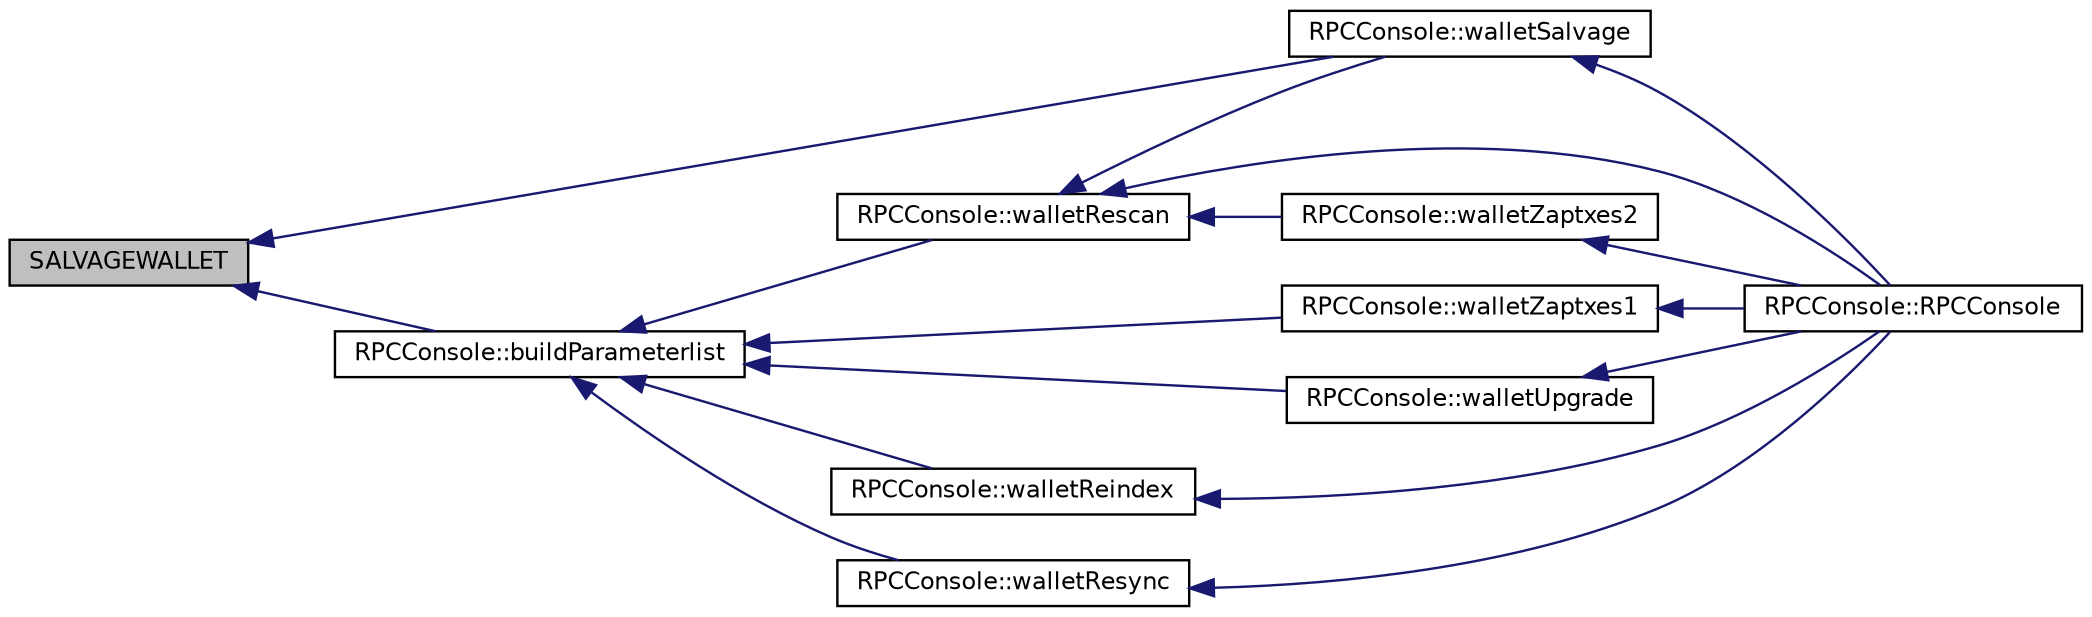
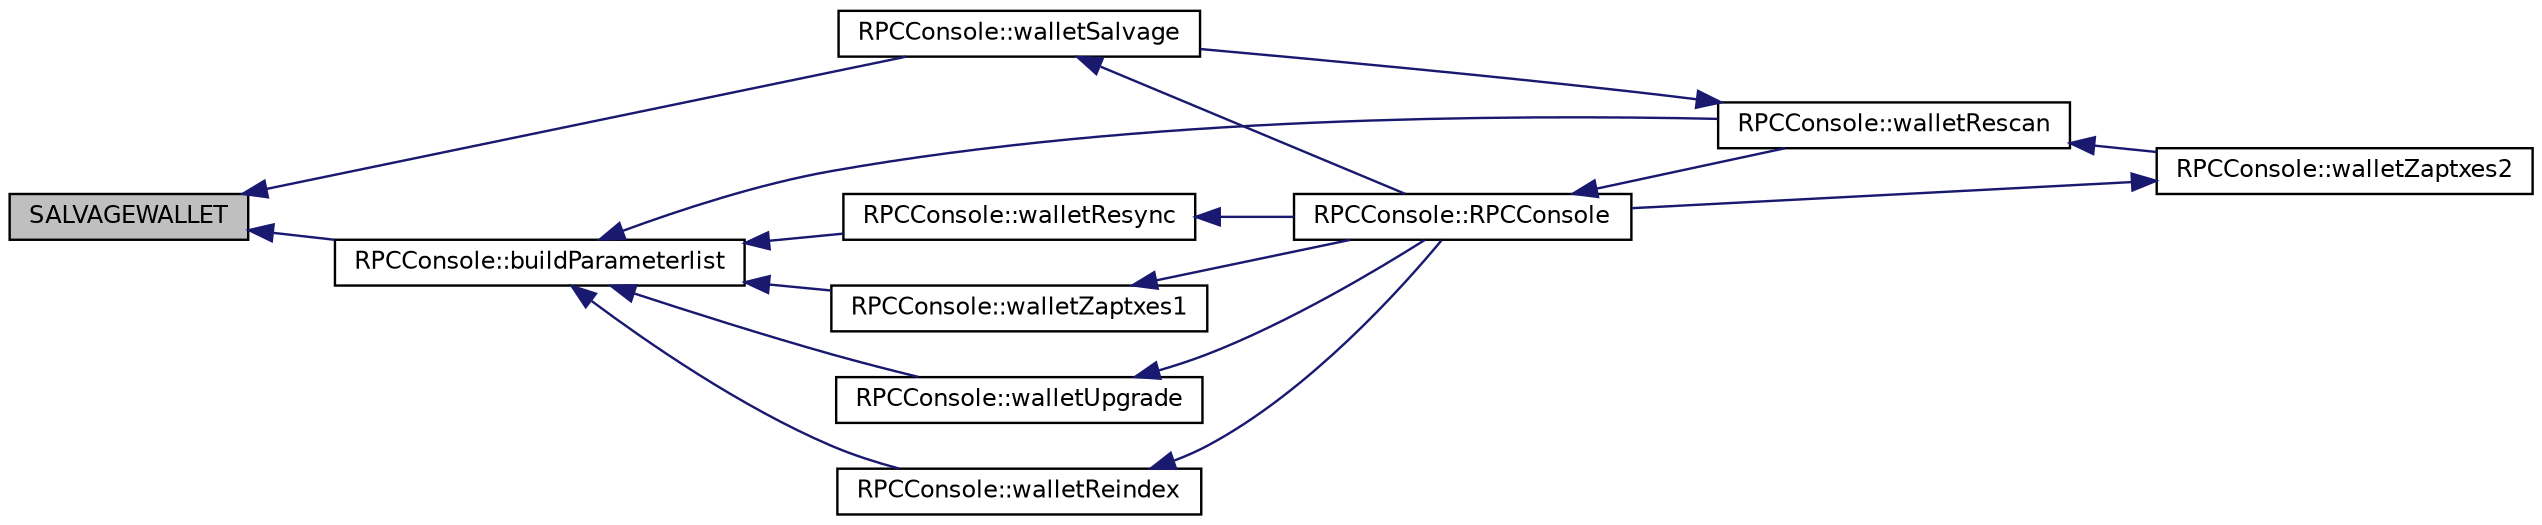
edge "RPCConsole::RPCConsole" -> "RPCConsole::walletRescan": reversed
